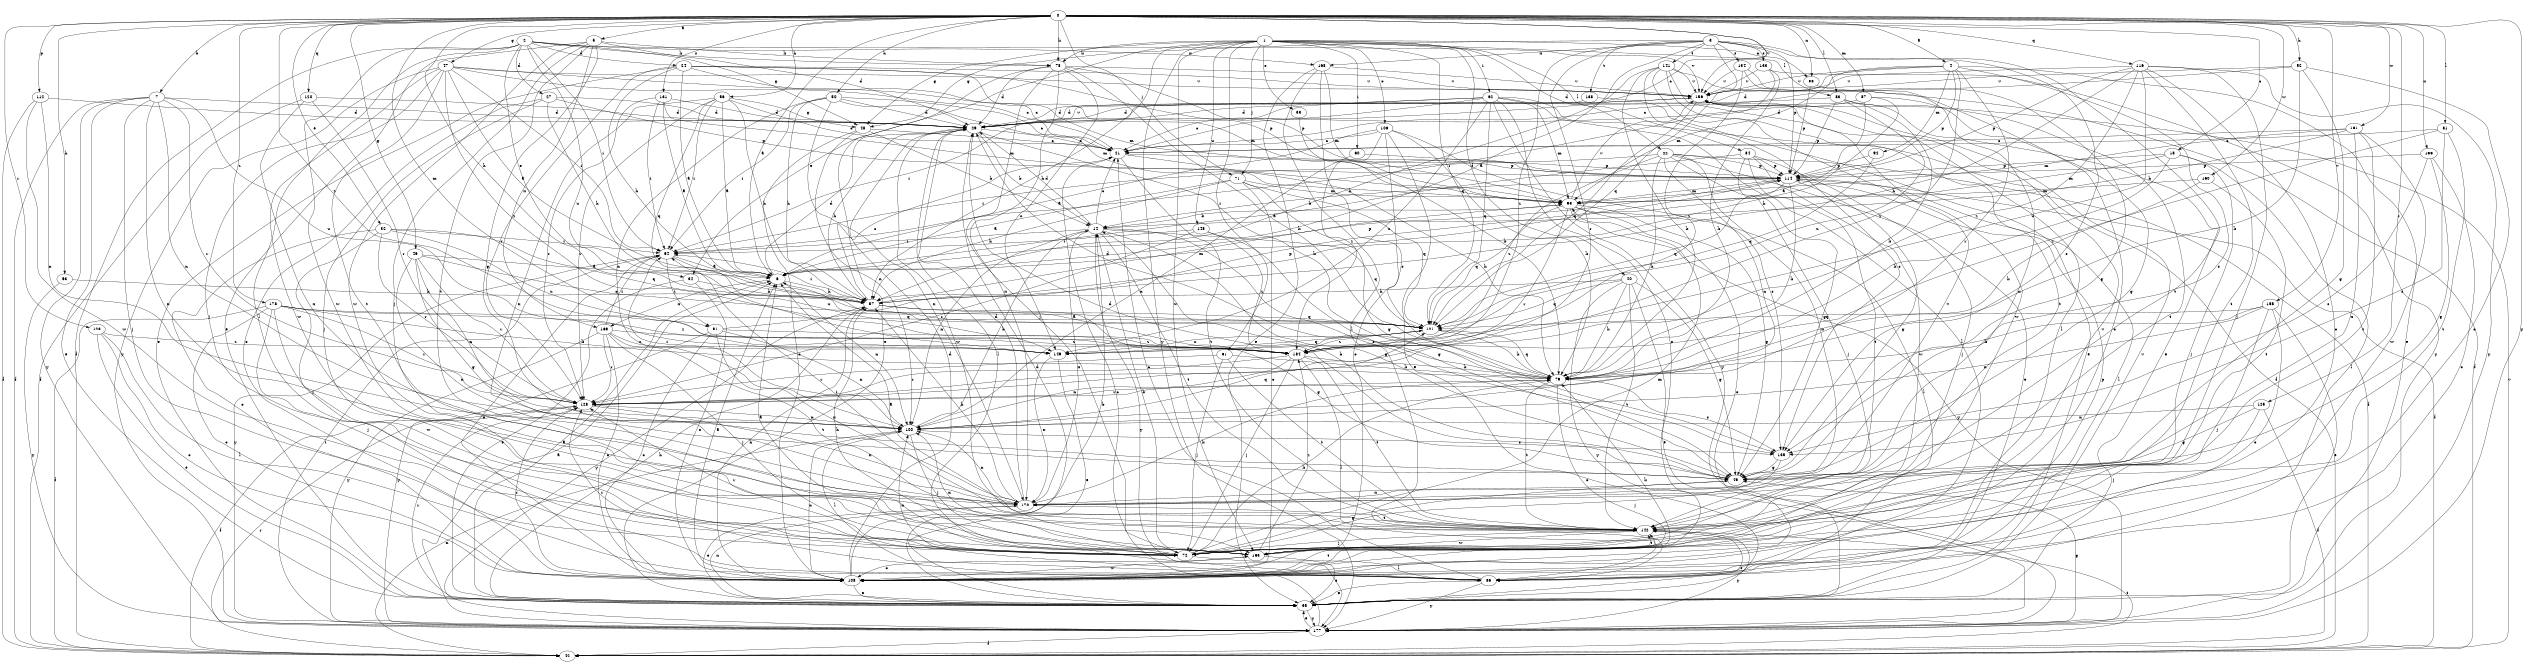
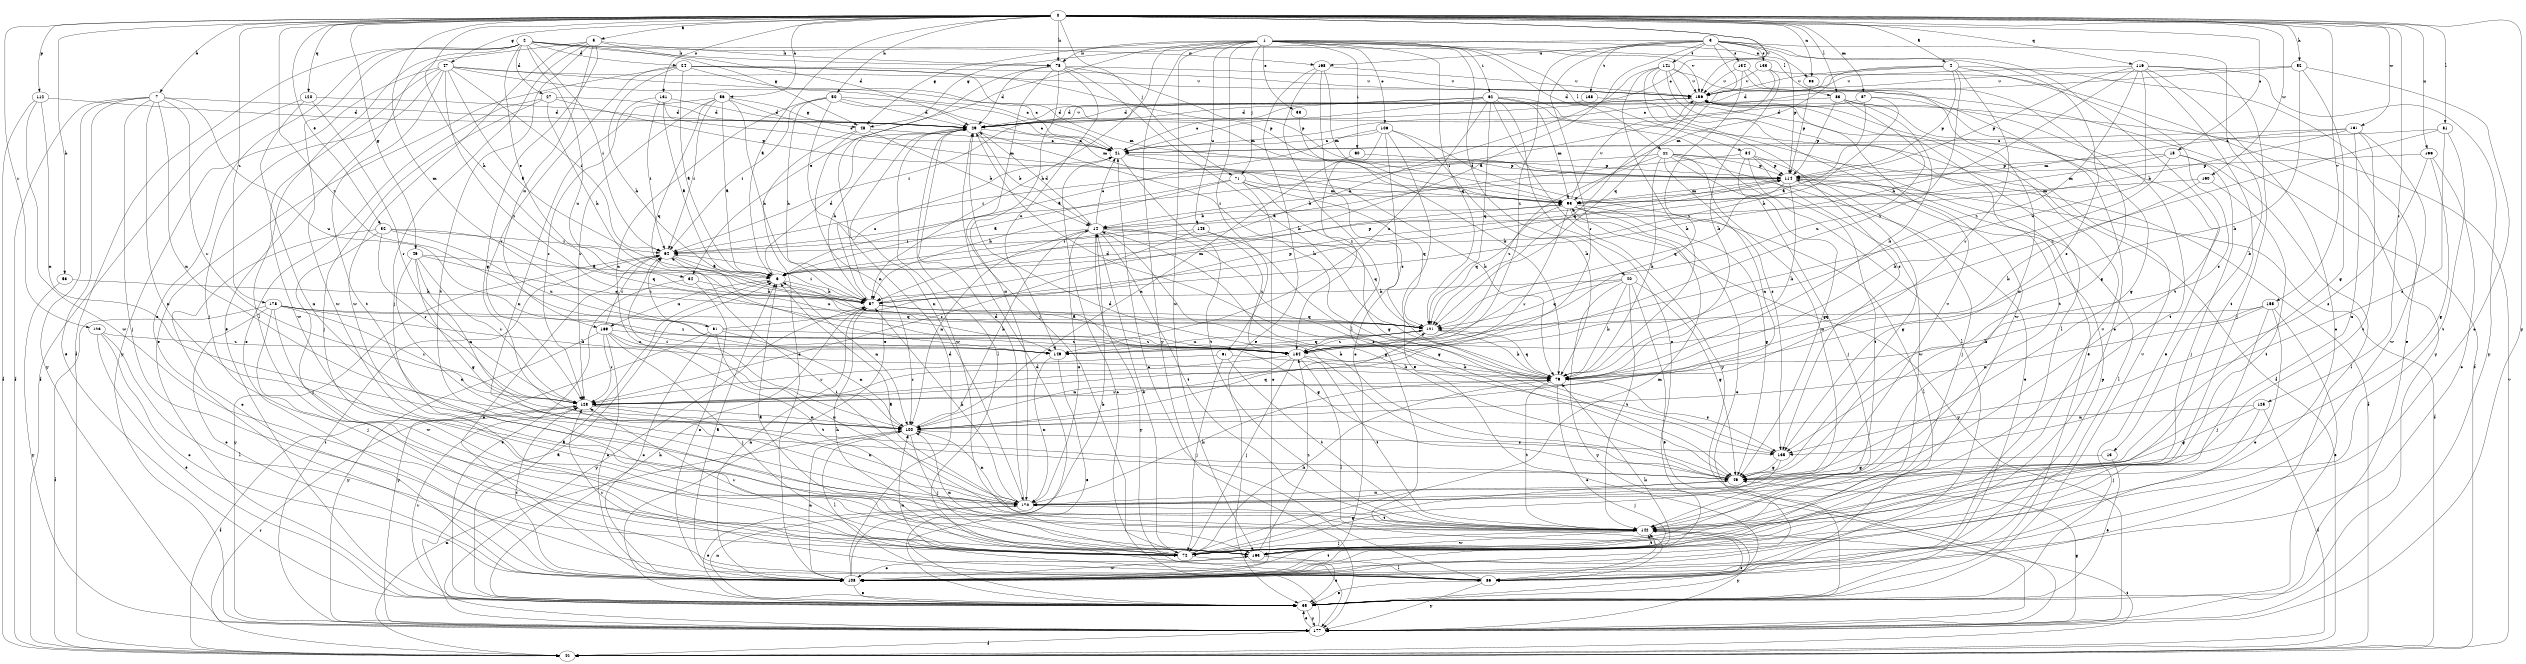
node "92": removed
edge "64" -> "91": reversed
edge "2" -> "108": added, label "o"
node "13": added
